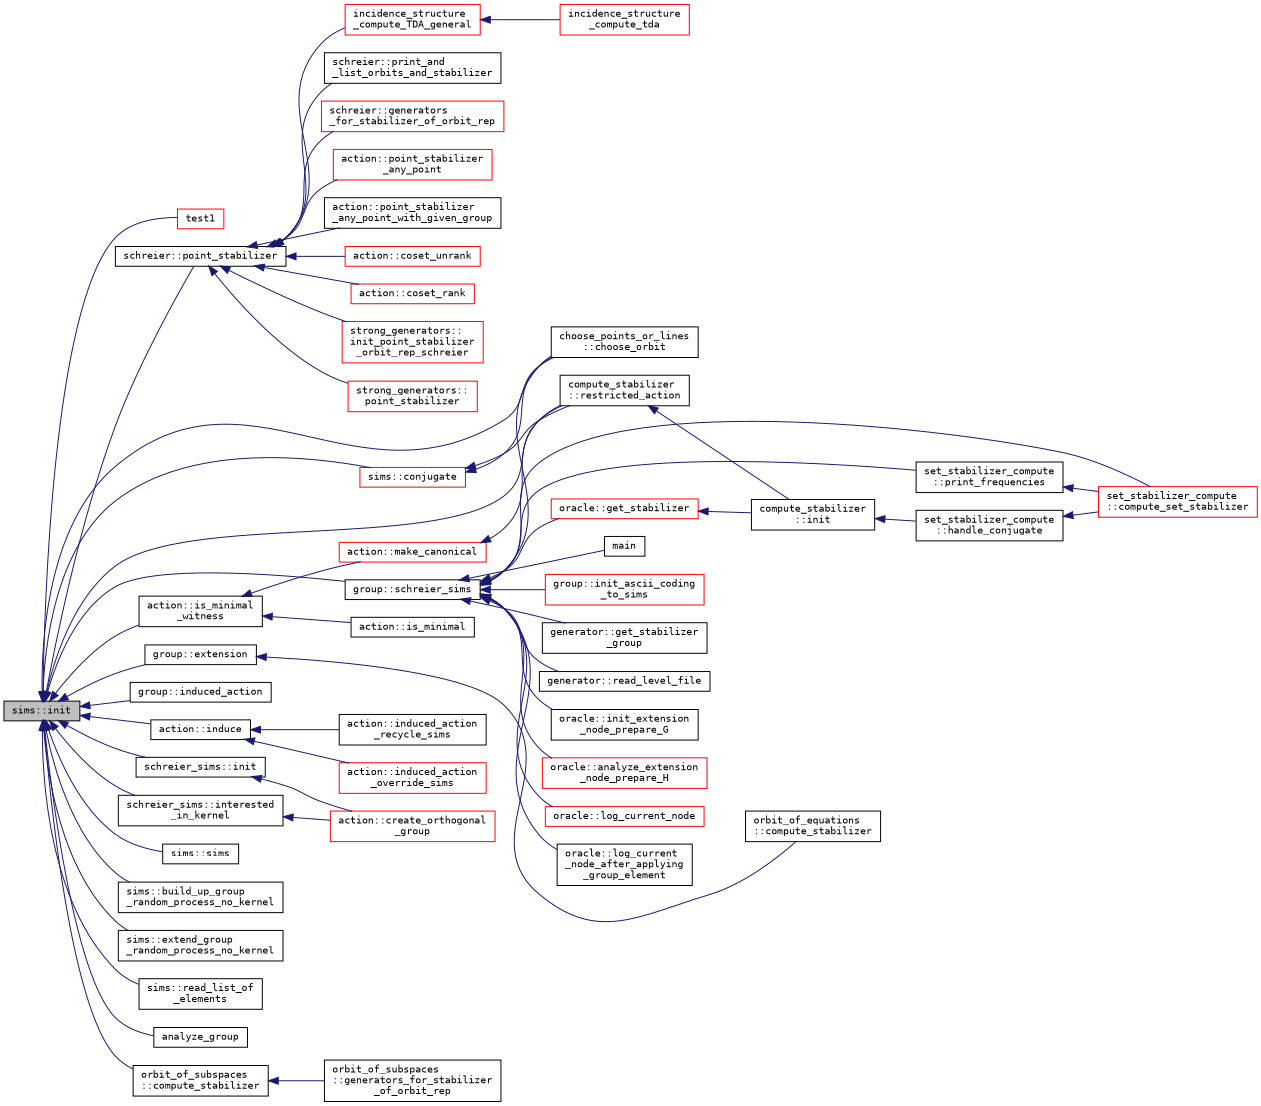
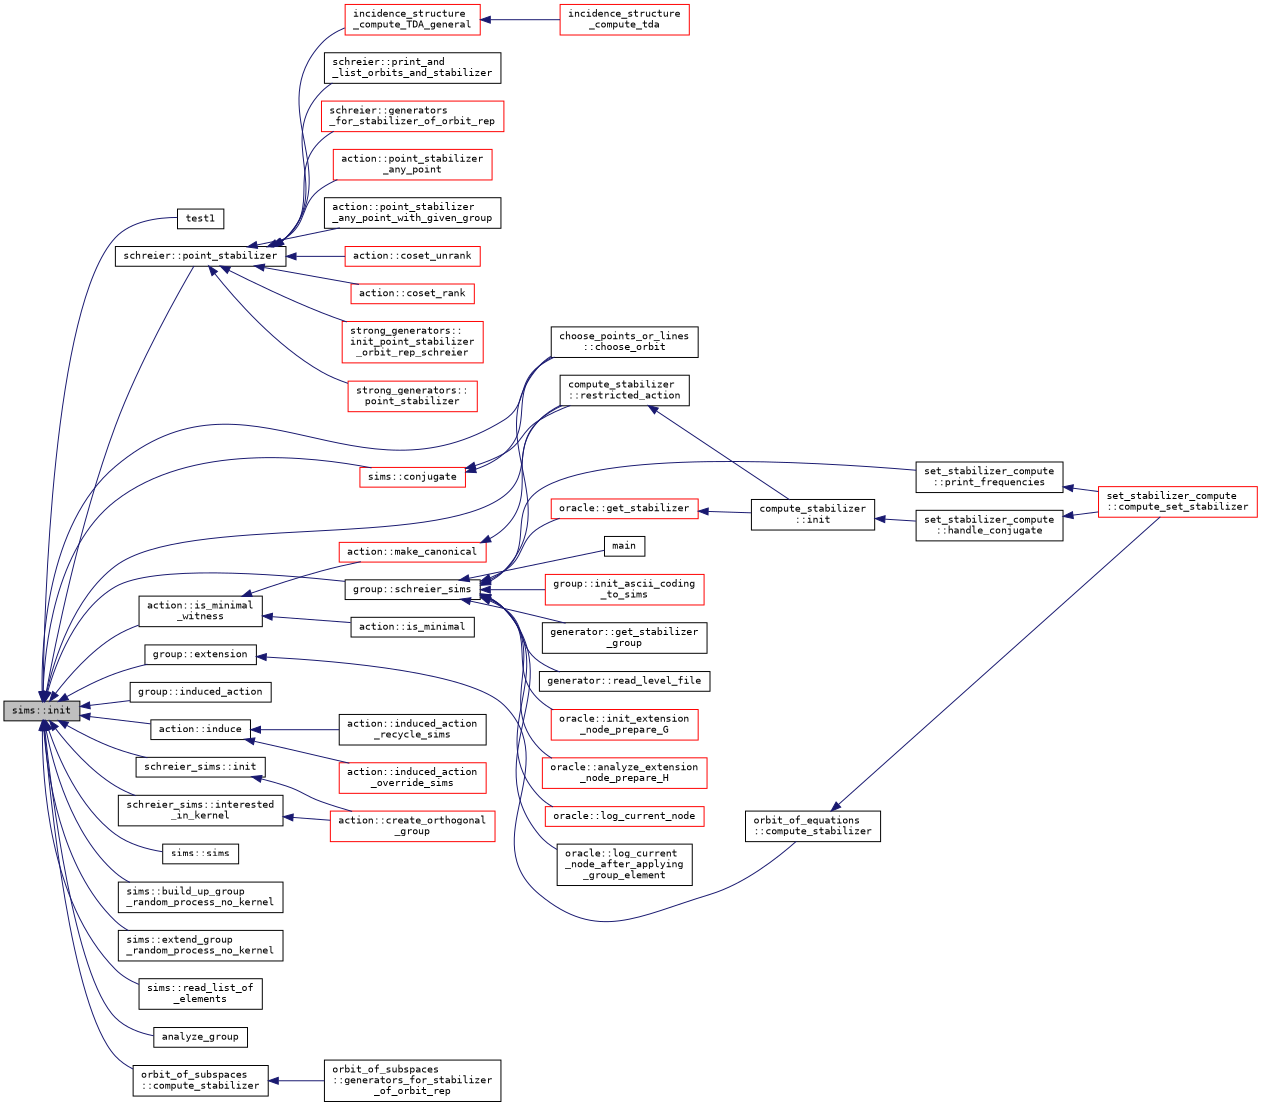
node "test1": color red -> black
edge "set_stabilizer_compute ::compute_set_stabilizer" -> "group::schreier_sims": now "set_stabilizer_compute ::compute_set_stabilizer" -> "orbit_of_equations ::compute_stabilizer"
node "oracle::init_extension _node_prepare_G": color black -> red
